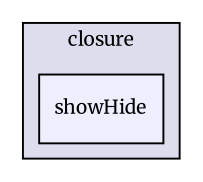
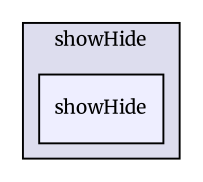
cluster "closure": label "closure" -> "showHide"
